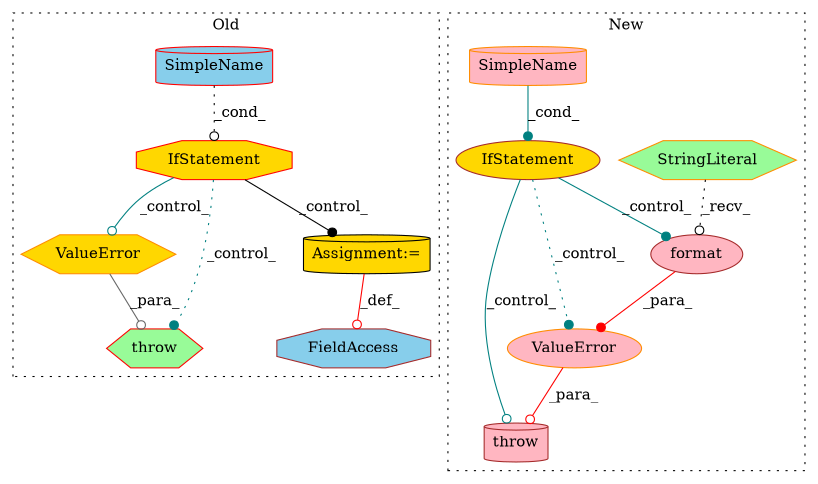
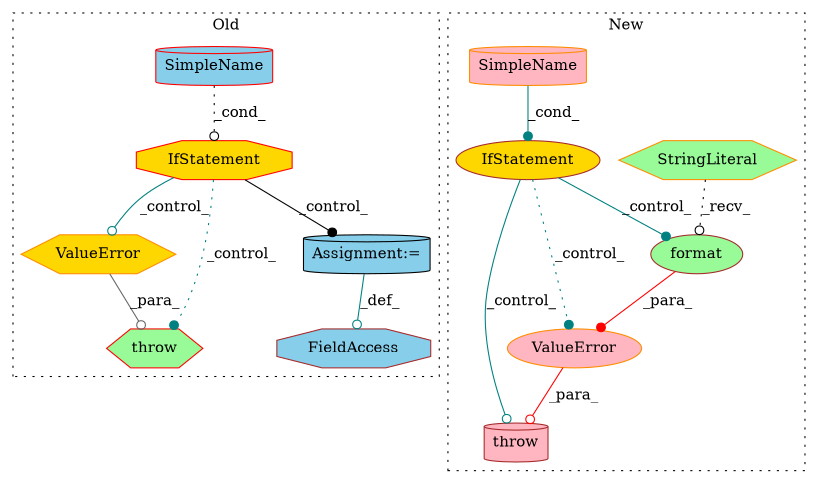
node "Assignment:=": fillcolor gold -> skyblue
node "format": fillcolor lightpink -> palegreen
edge "Assignment:=" -> "FieldAccess": color red -> teal
